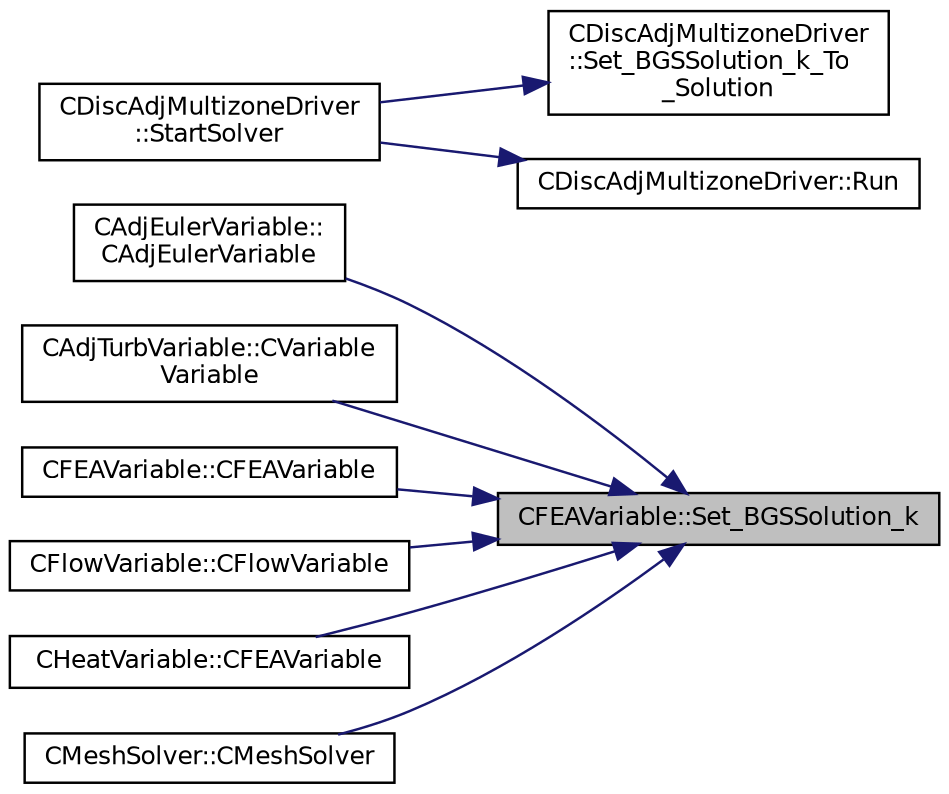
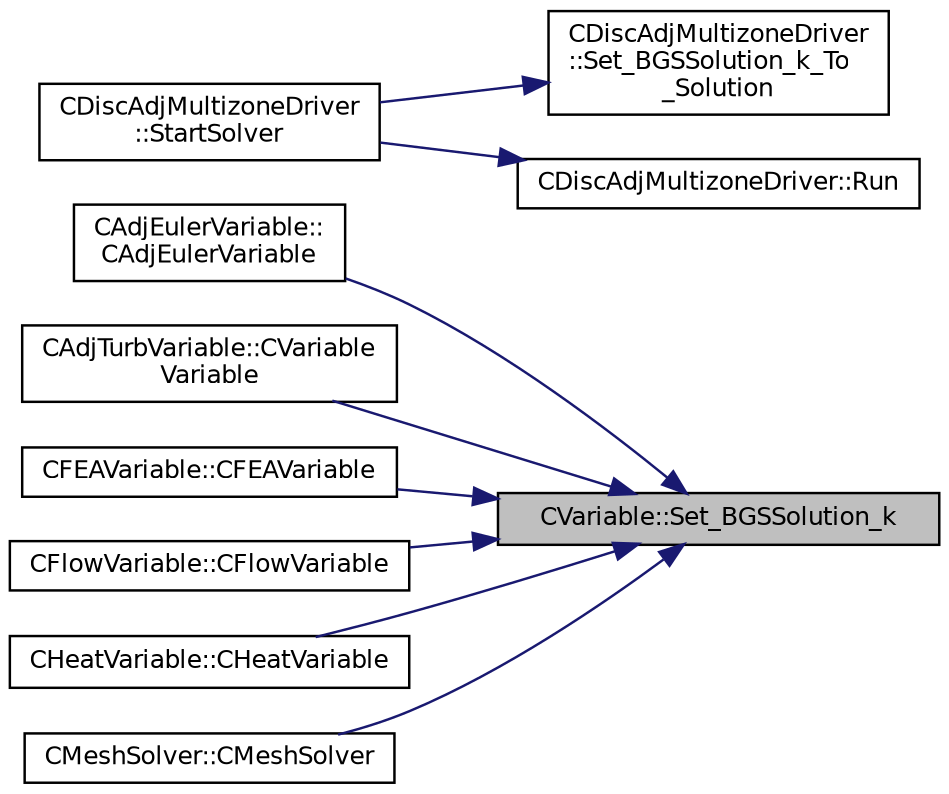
node "CFEAVariable::Set_BGSSolution_k": label "CFEAVariable::Set_BGSSolution_k" -> "CVariable::Set_BGSSolution_k"
node "CHeatVariable::CFEAVariable": label "CHeatVariable::CFEAVariable" -> "CHeatVariable::CHeatVariable"
